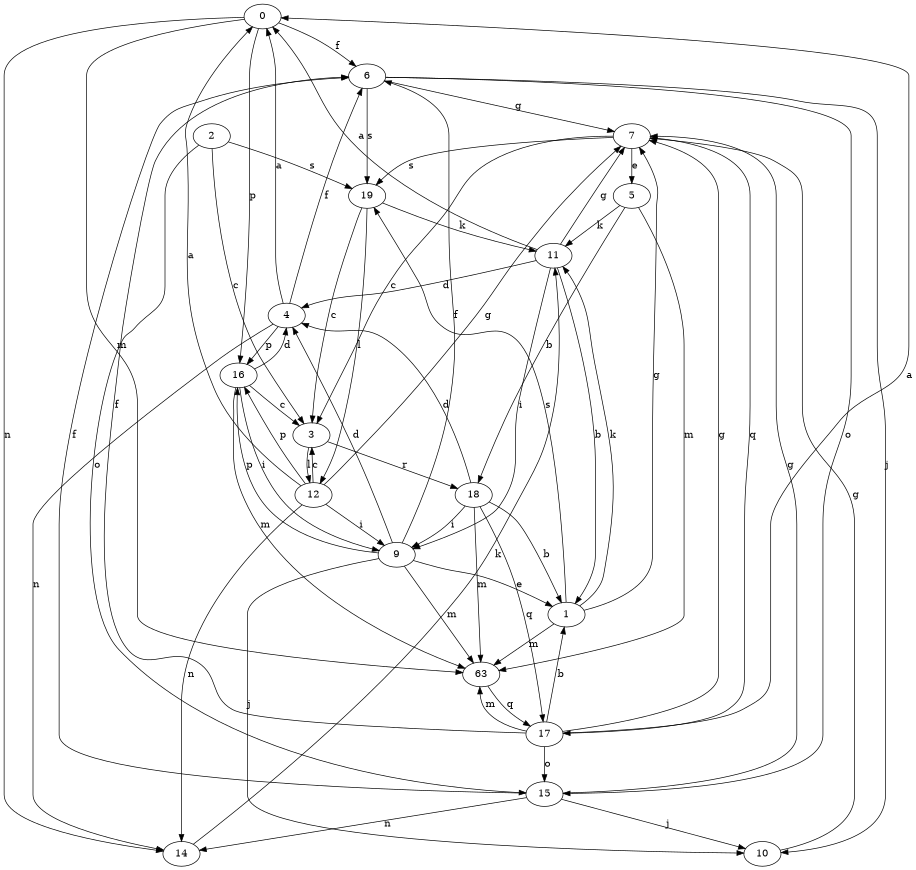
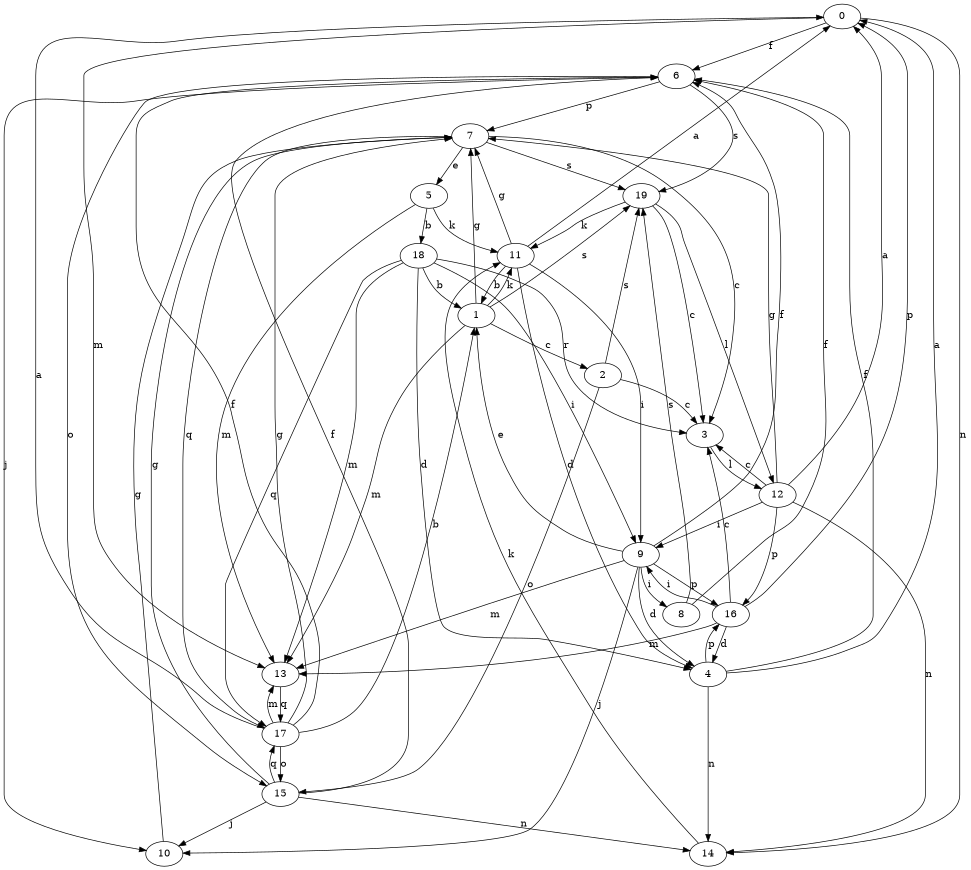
edge "6" -> "7": label "g" -> "p"
edge "0" -> "16": reversed
edge "1" -> "2": added, label "c"
edge "3" -> "18": reversed
node "8": added
node "63": label "63" -> "13"
edge "15" -> "17": added, label "q"
